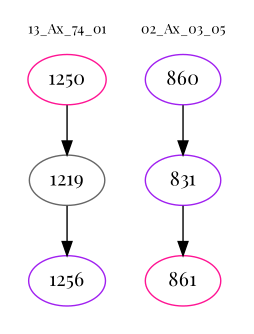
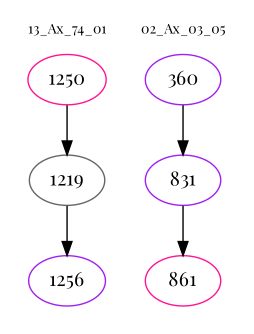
node "860": label "860" -> "360"
